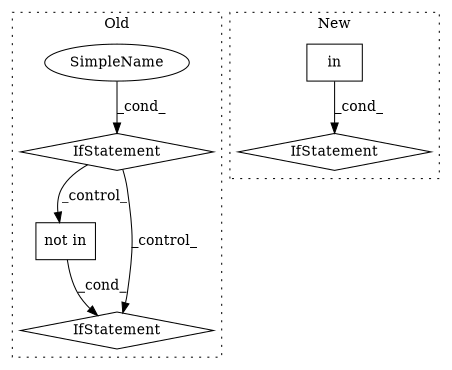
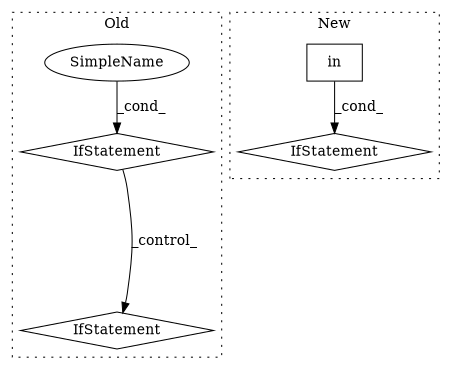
node "not in": removed
